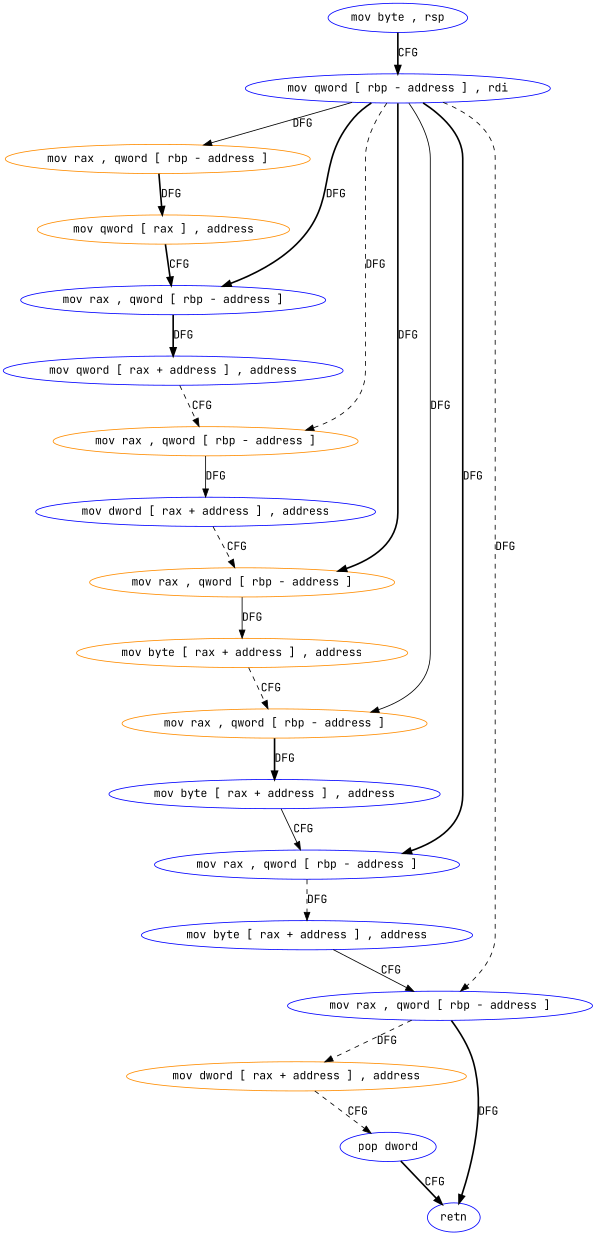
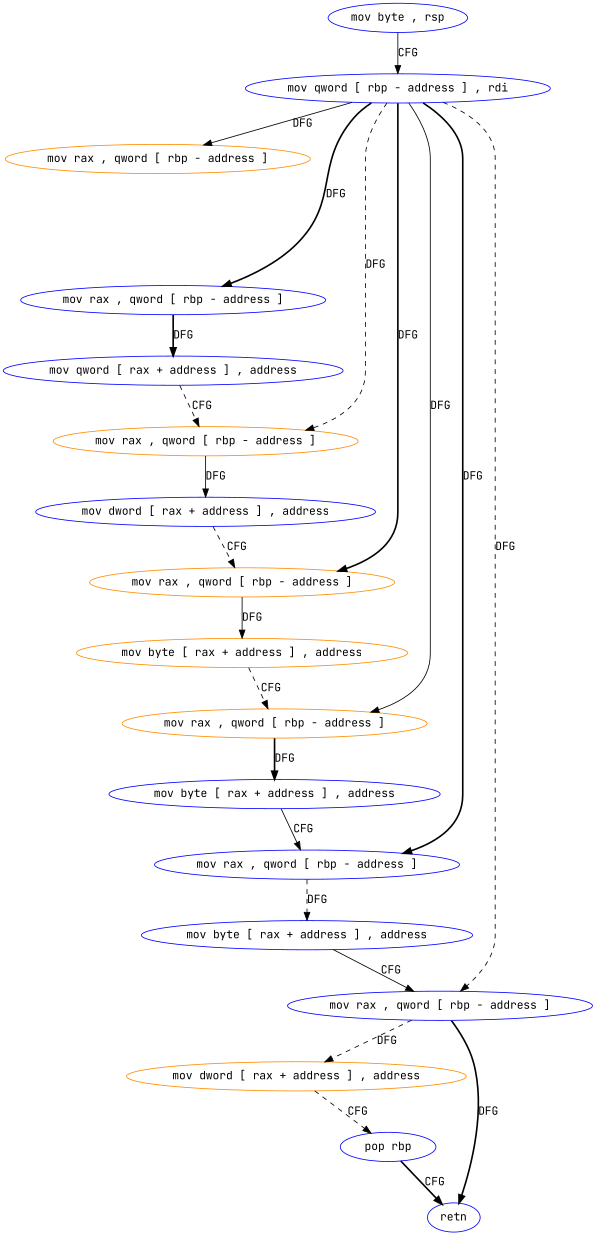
edge "mov byte , rsp" -> "mov qword [ rbp - address ] , rdi": style bold -> solid
node "mov qword [ rax ] , address": removed
node "pop dword": label "pop dword" -> "pop rbp"
